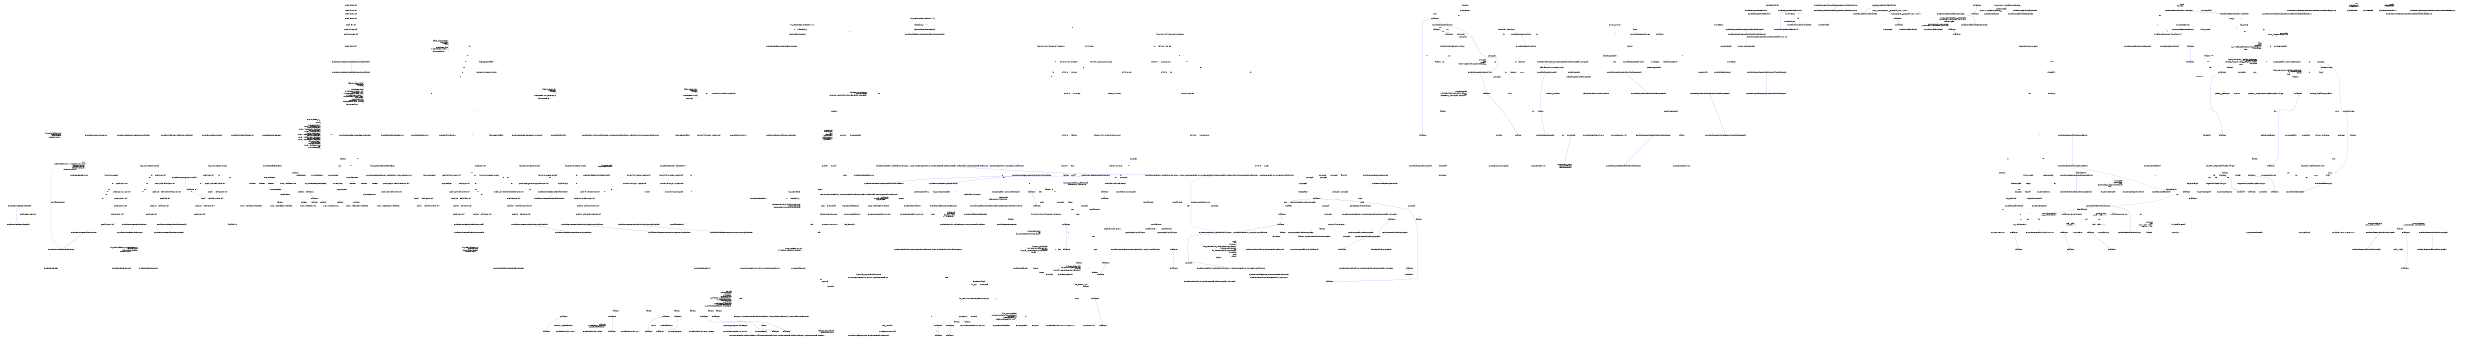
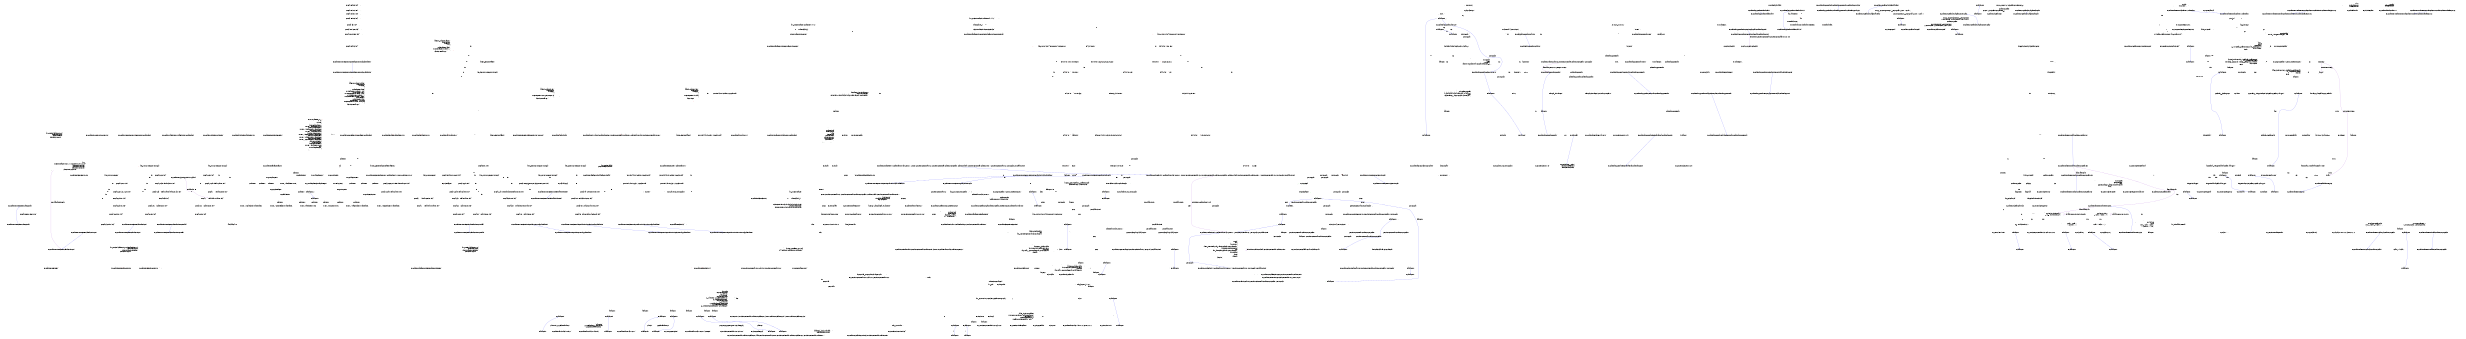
node "builder.Append(fmtWithQuotesIfStr(e.Current)).Append(sep)": label "builder.Append(fmtWithQuotesIfStr(e.Current)).Append(sep)" -> "builder.Append(fmtWithQuotesIfStr(e.ValueSpecification)).Append(sep)"
